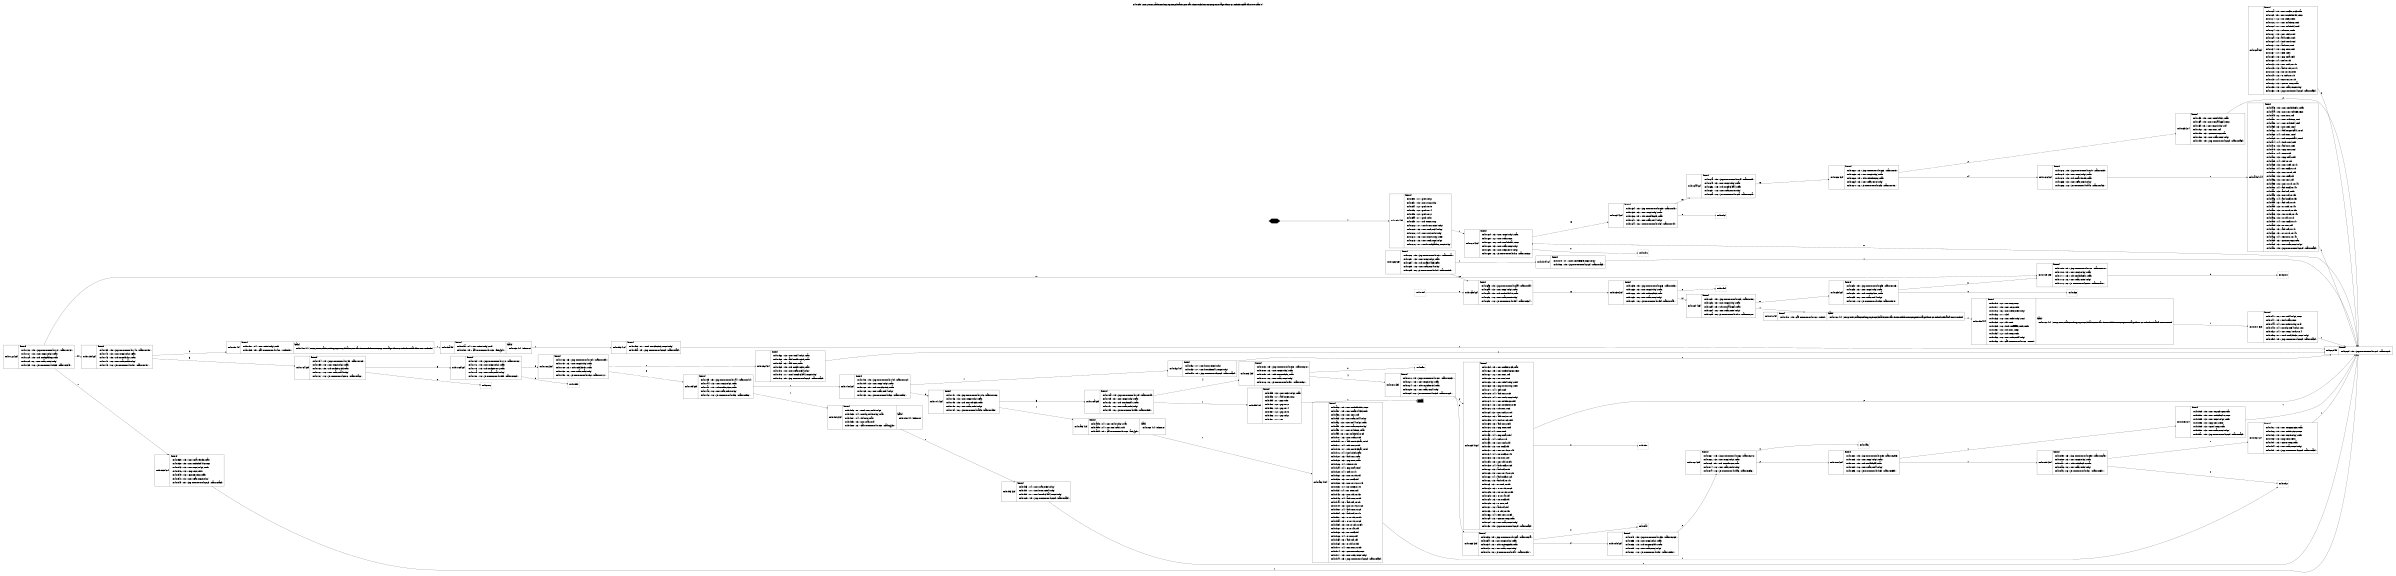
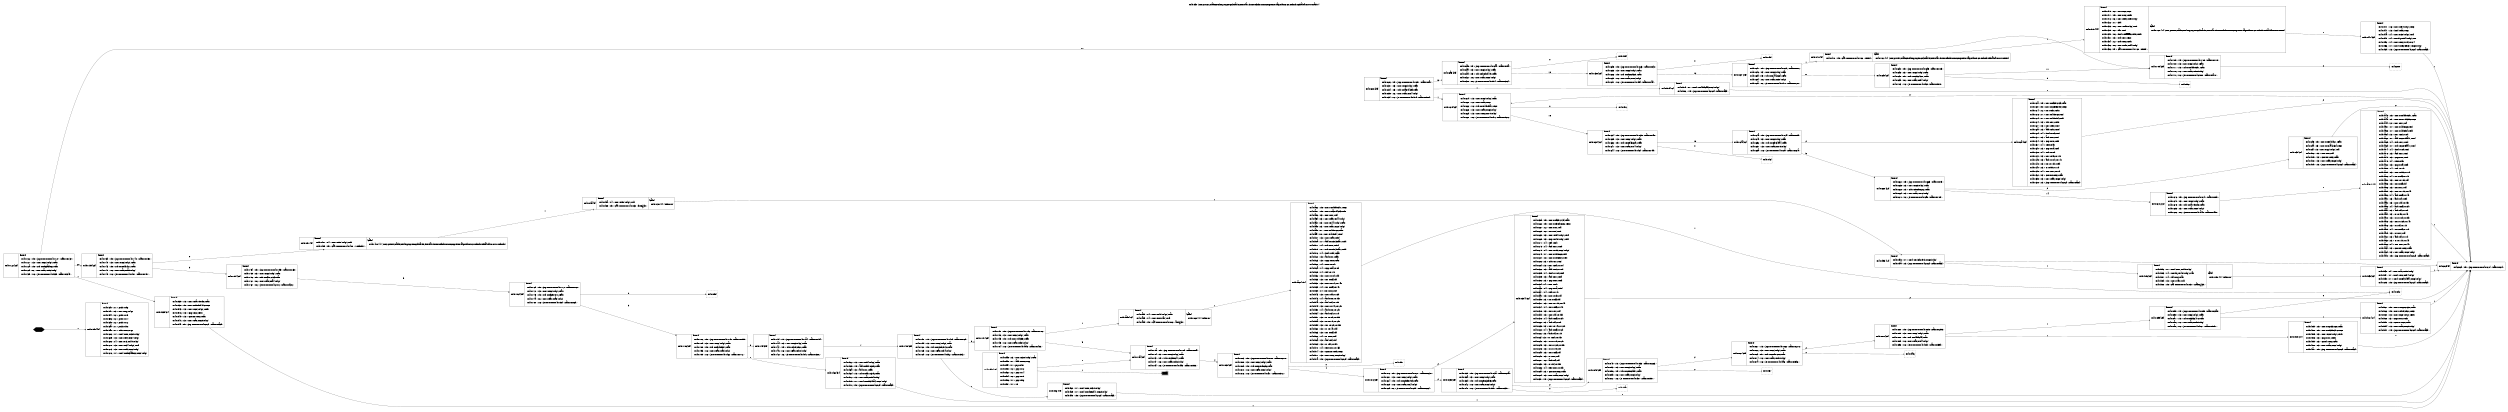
edge "0x40164a [22]" -> "0x401c0a [83]": added, label "2"
edge "0x40164a [22]" -> "0x401660 [22]": label " 16" -> " 9"
edge "0x4015f0 [45]" -> "0x40161d [23]": now "0x40168c [25]" -> "0x40161d [23]"
edge "0x401954" -> "0x4016a5 [25]": reversed
node "0x40201c": removed
edge "0x40179f [25]" -> "0x401bdc [23]": now "0x401d93 [12]" -> "0x401bdc [23]"
edge "0x4017ea [25]" -> "0x401fd5 [19]": reversed
edge "0x401c5d [152]" -> "0x401f87": now "0x40184e [25]" -> "0x401f87"
